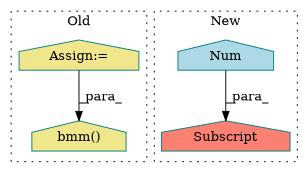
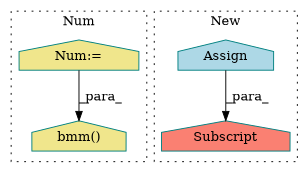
cluster "Old": label "Old" -> "Num"
node "Assign:=": label "Assign:=" -> "Num:="
node "Num": label "Num" -> "Assign"
